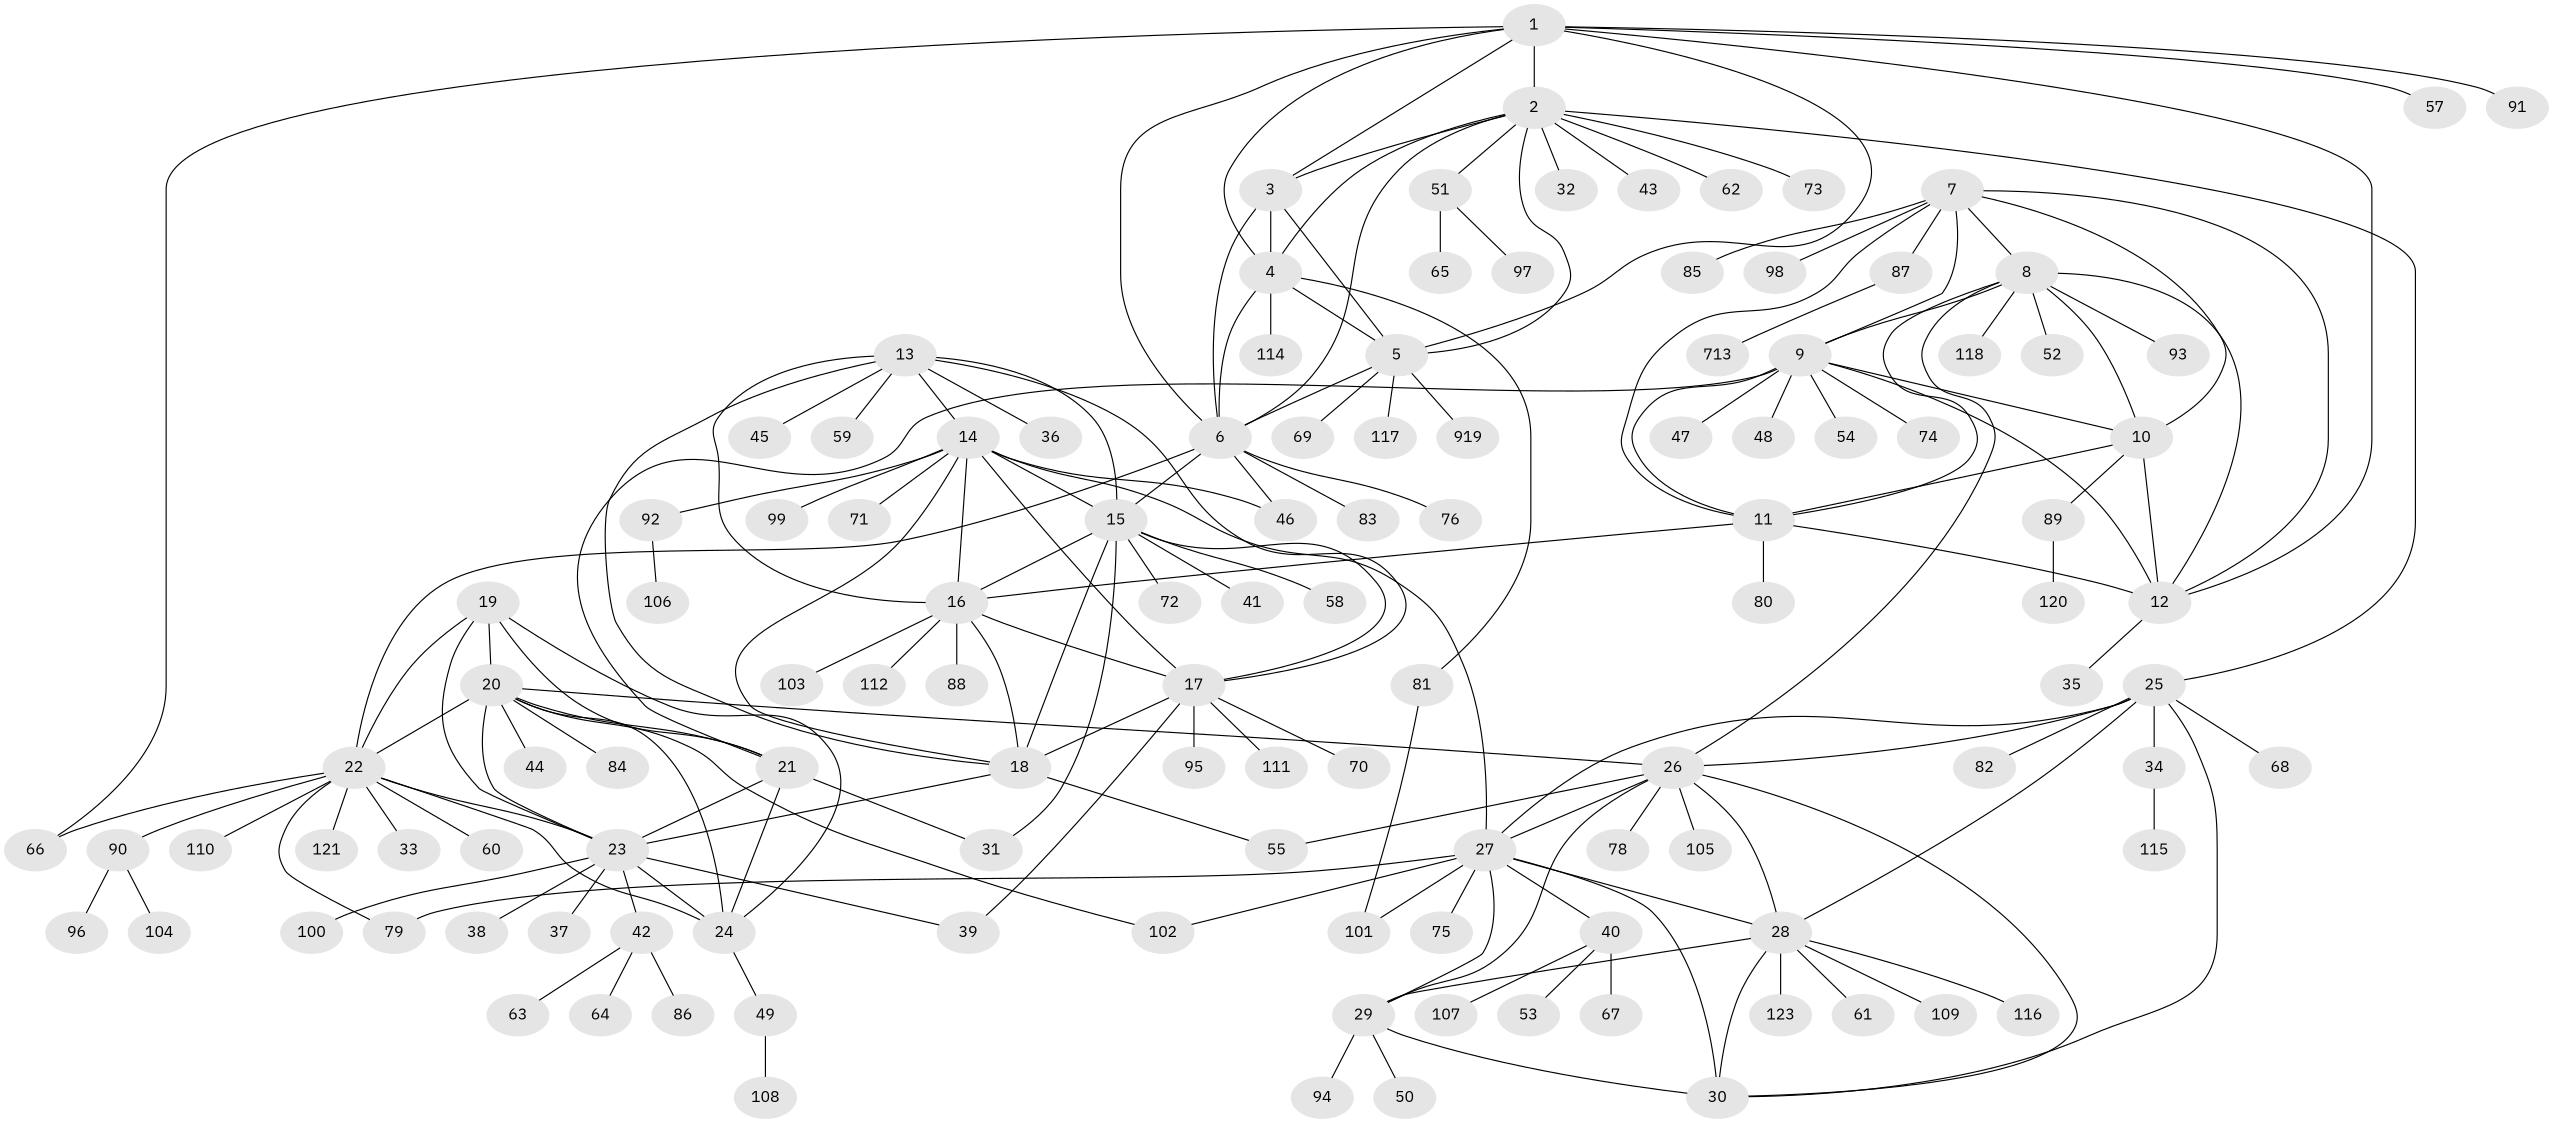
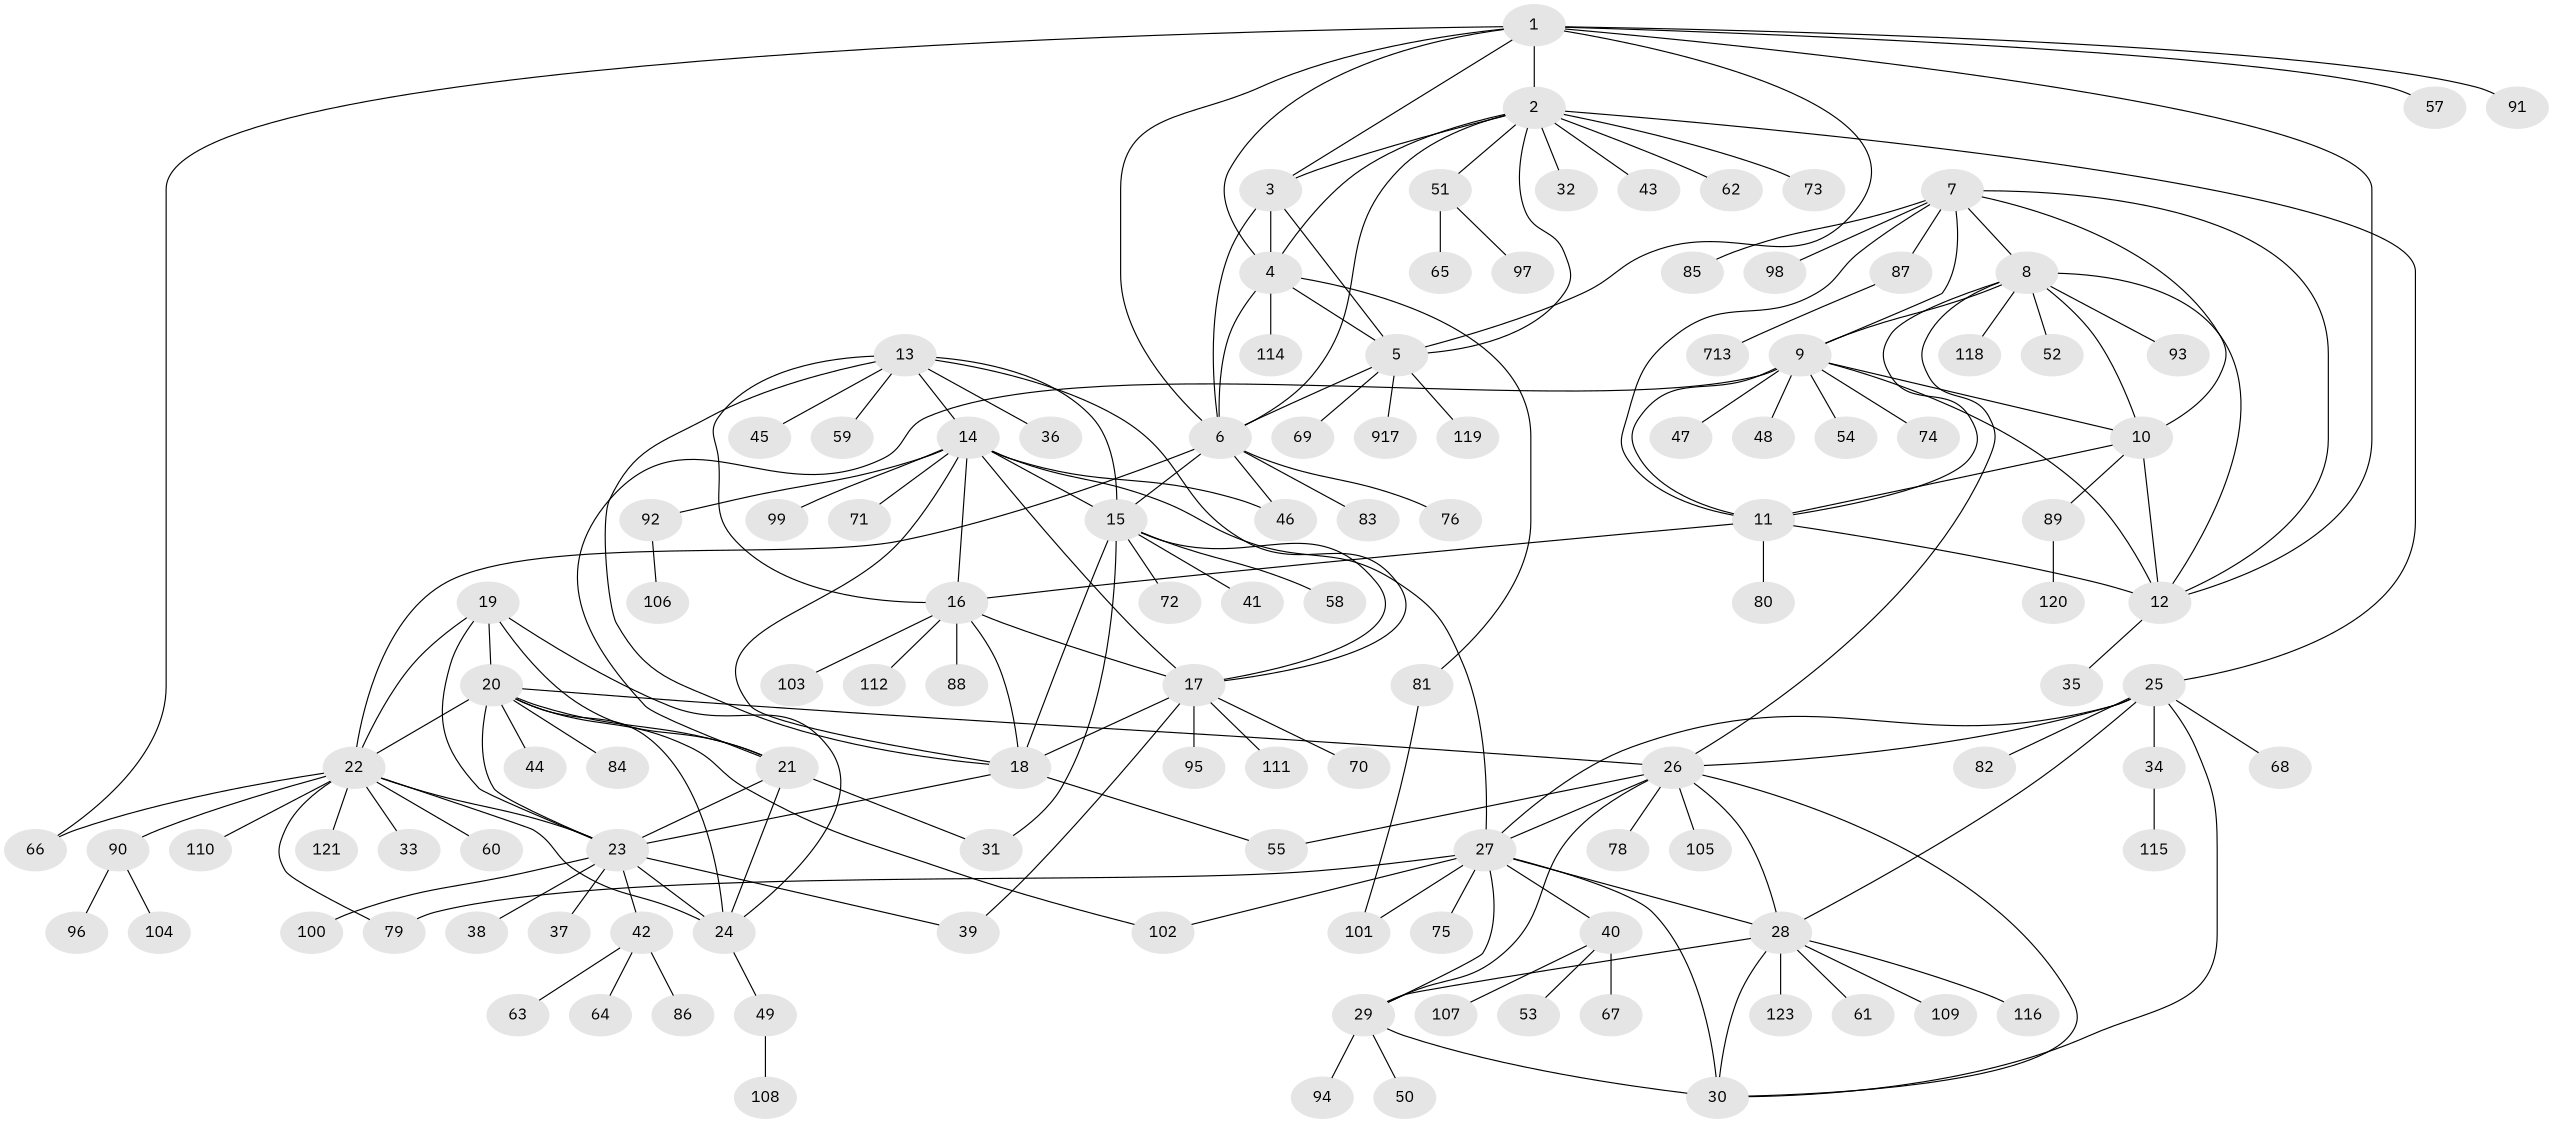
node "117": label "117" -> "917"
node "919": label "919" -> "119"
edge "15" -- "16": removed
